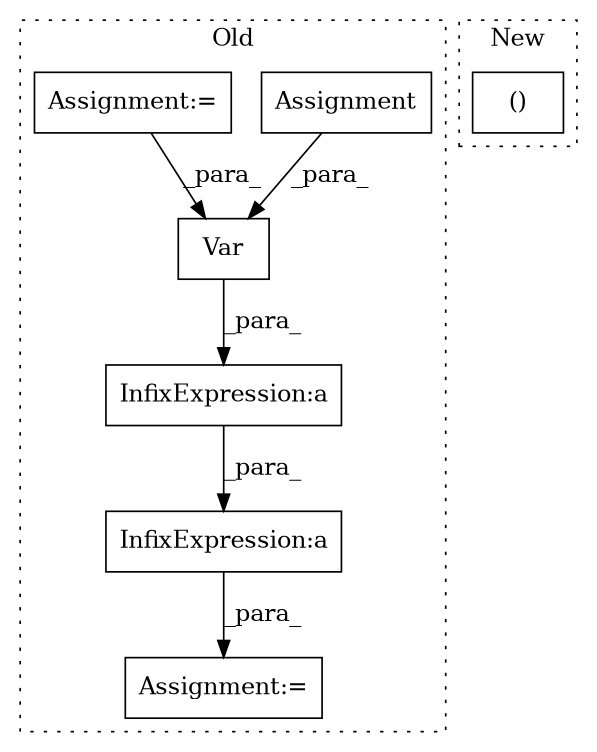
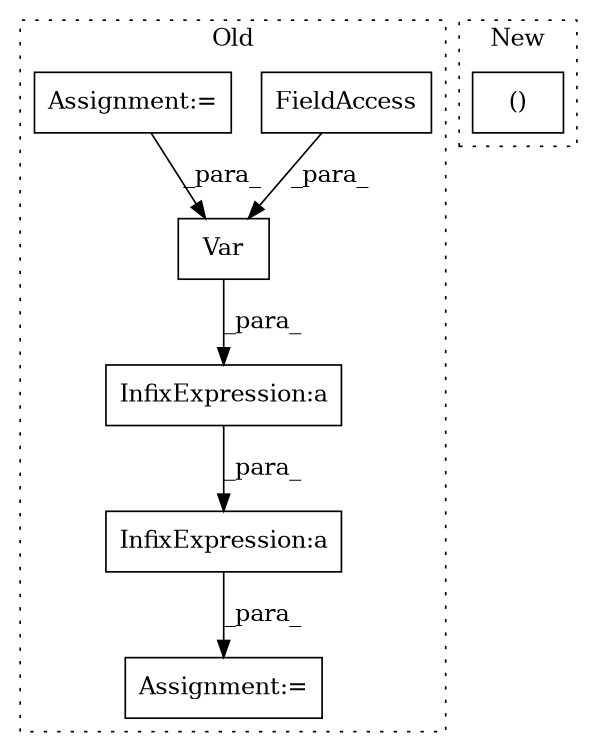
node "Assignment": label "Assignment" -> "FieldAccess"
